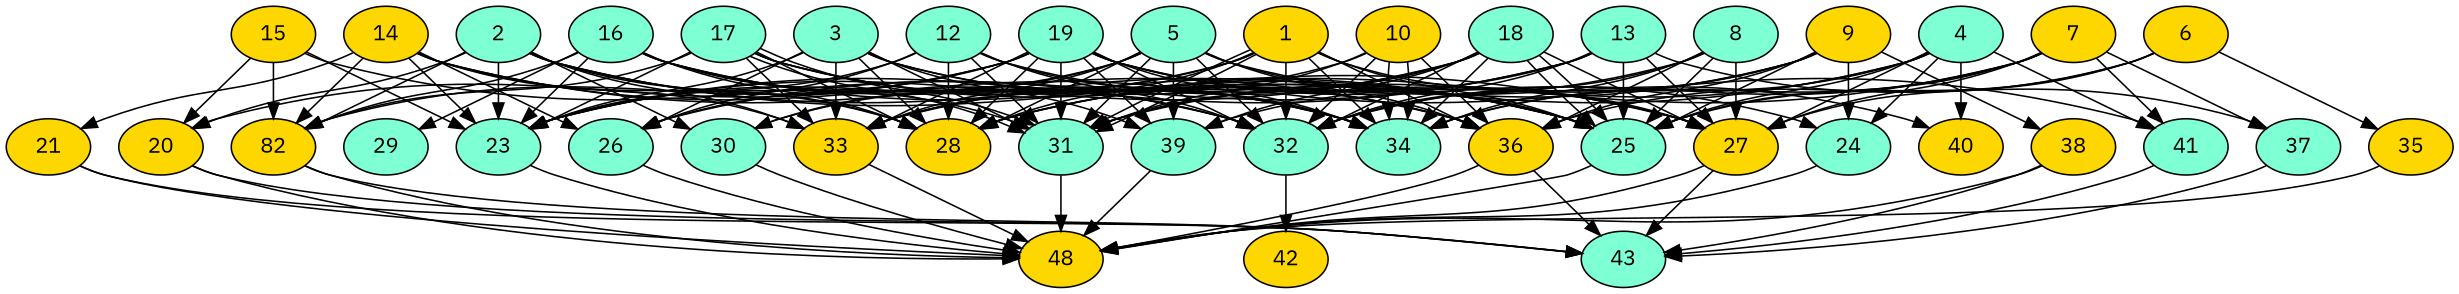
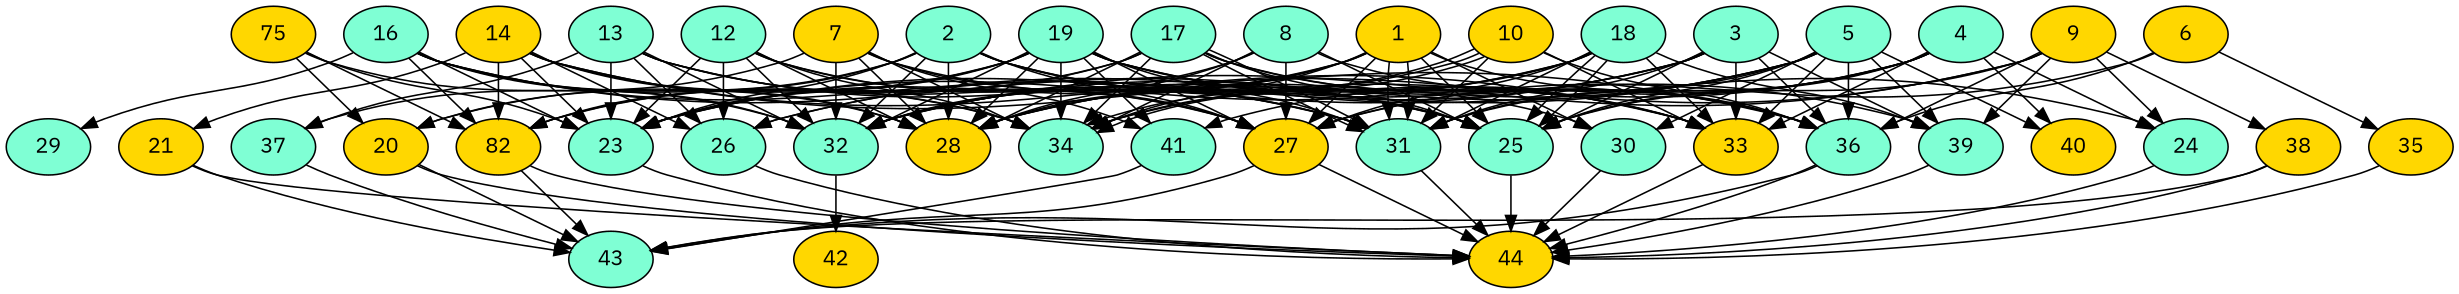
node "15": label "15" -> "75"
edge "6" -> "25": removed
node "36": fillcolor gold -> aquamarine
node "48": label "48" -> "44"
